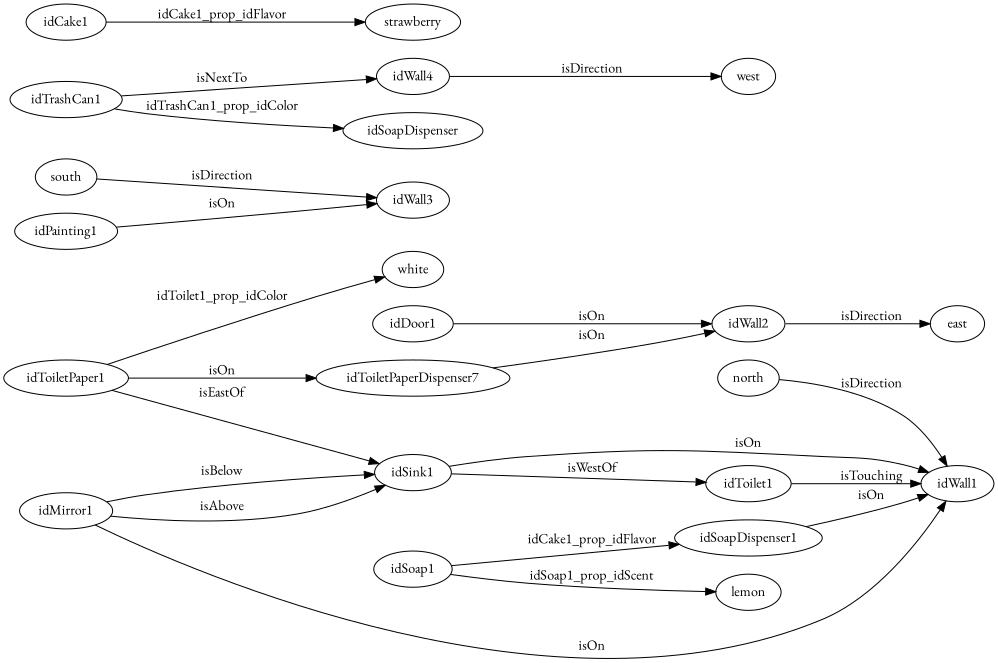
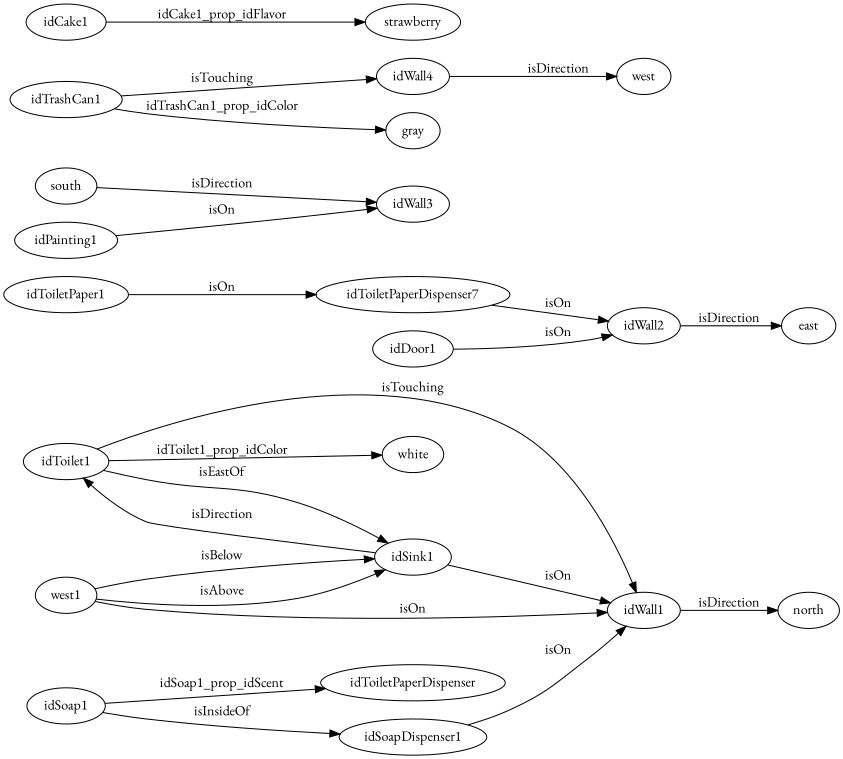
edge "idTrashCan1" -> "idWall4": label "isNextTo" -> "isTouching"
node "idSoapDispenser": label "idSoapDispenser" -> "gray"
edge "idToiletPaper1" -> "white": now "idToilet1" -> "white"
edge "north" -> "idWall1": reversed
edge "idToiletPaper1" -> "idSink1": now "idToilet1" -> "idSink1"
edge "idSink1" -> "idToilet1": label "isWestOf" -> "isDirection"
node "idMirror1": label "idMirror1" -> "west1"
edge "idSoap1" -> "idSoapDispenser1": label "idCake1_prop_idFlavor" -> "isInsideOf"
node "lemon": label "lemon" -> "idToiletPaperDispenser"
